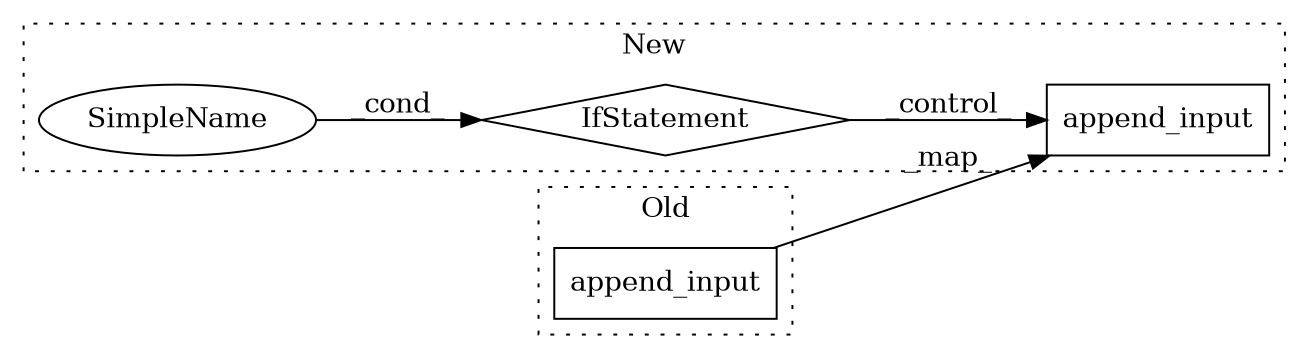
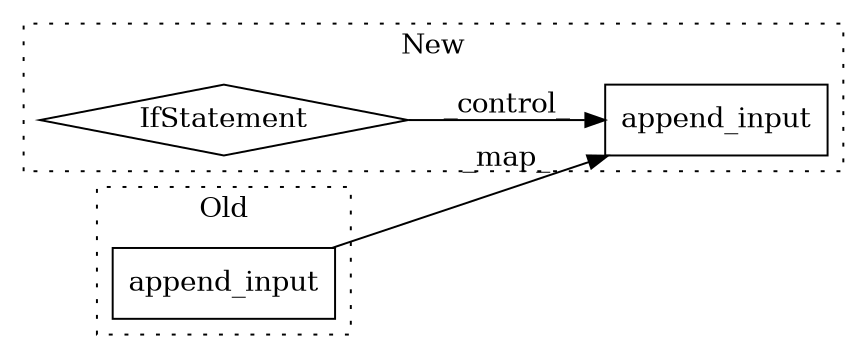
node "SimpleName": removed
